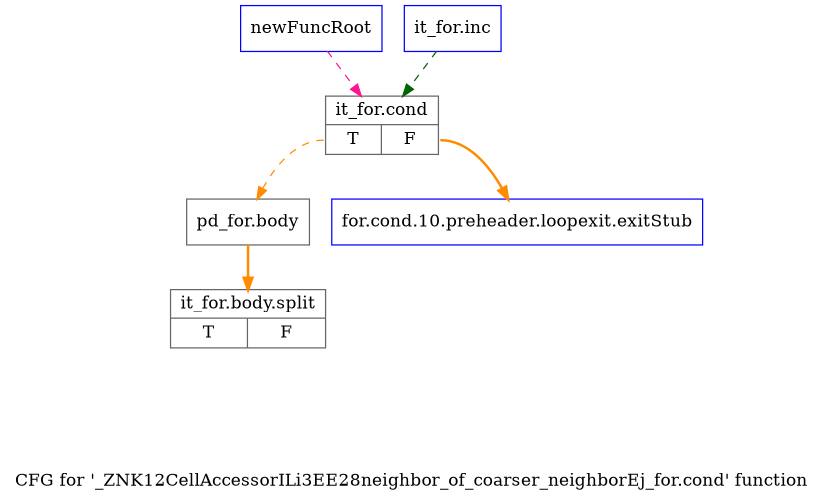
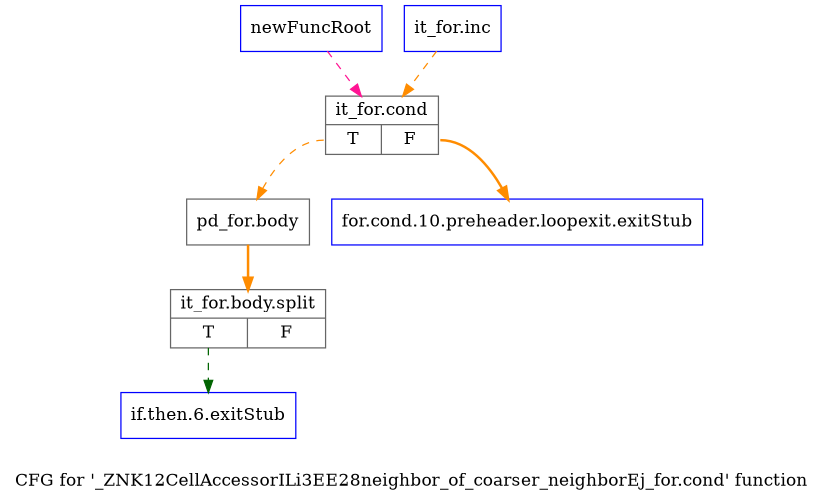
edge "it_for.inc" -> "it_for.cond": color darkgreen -> darkorange
node "if.then.6.exitStub": added
